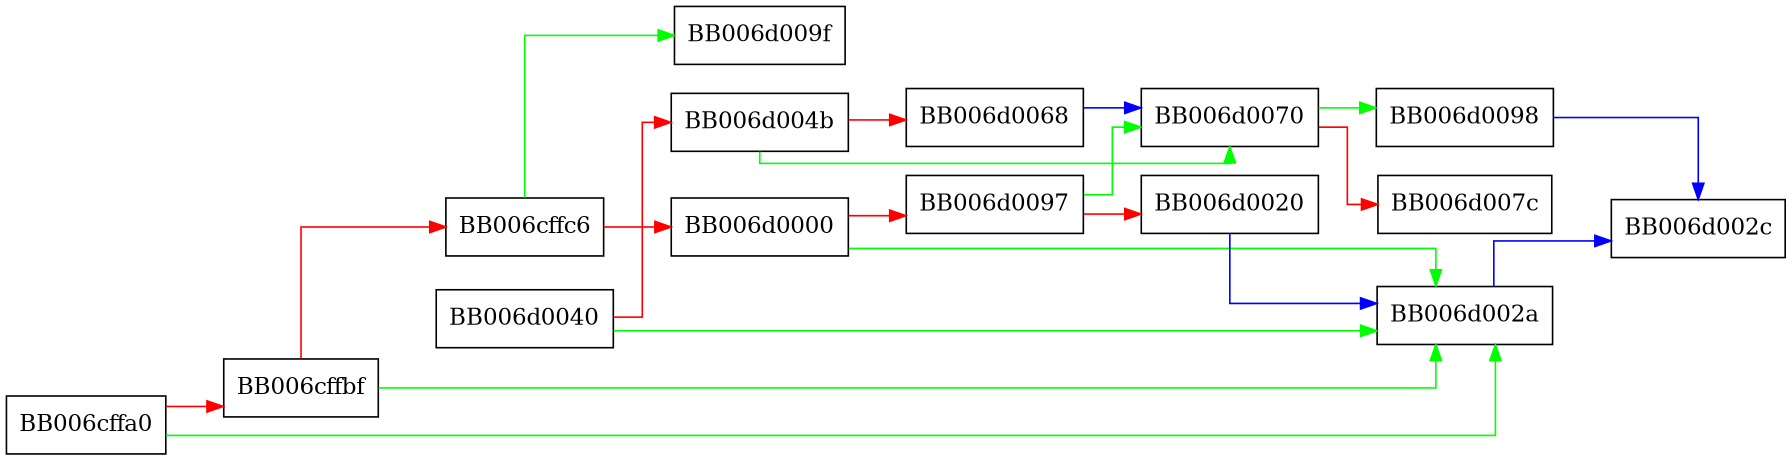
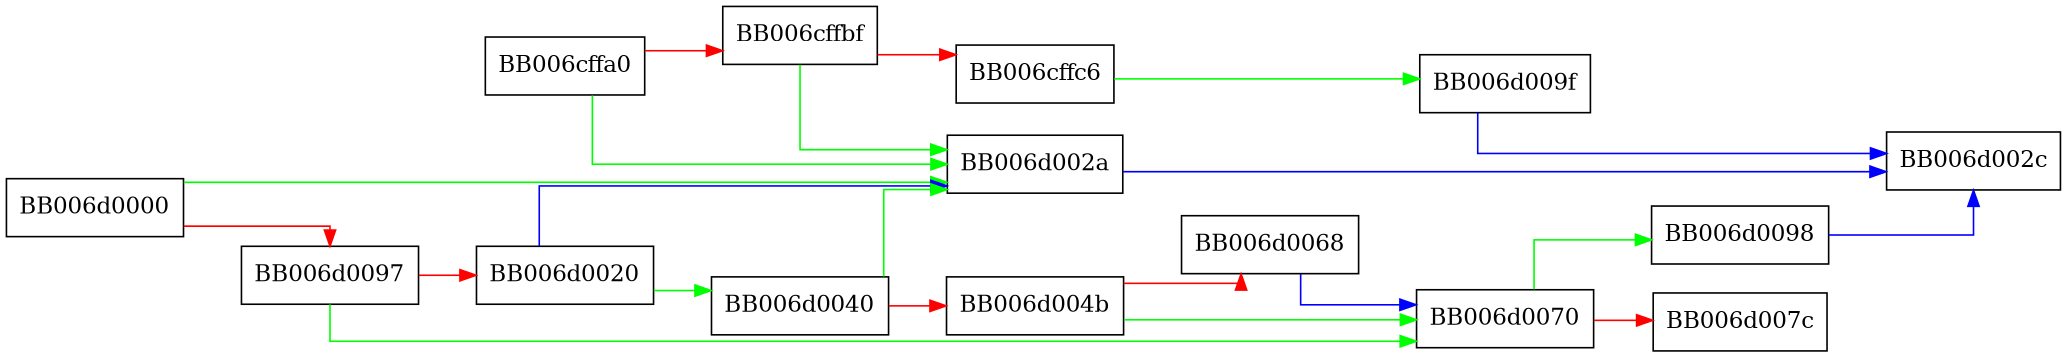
edge "BB006d009f" -> "BB006d002c": added
edge "BB006cffc6" -> "BB006d0000": removed
edge "BB006d0020" -> "BB006d0040": added
